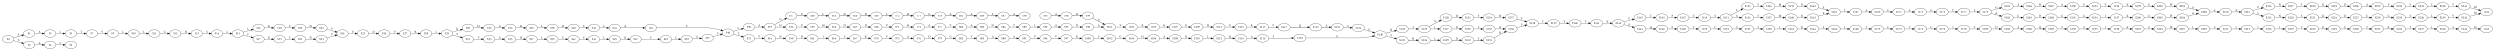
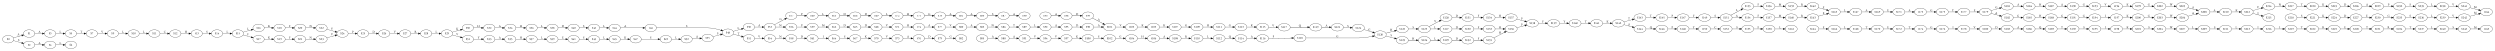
edge "S215" -> "S218": removed, label "N"
edge "S161" -> "S164": removed, label "R"
edge "S82" -> "S85": removed, label "V"
